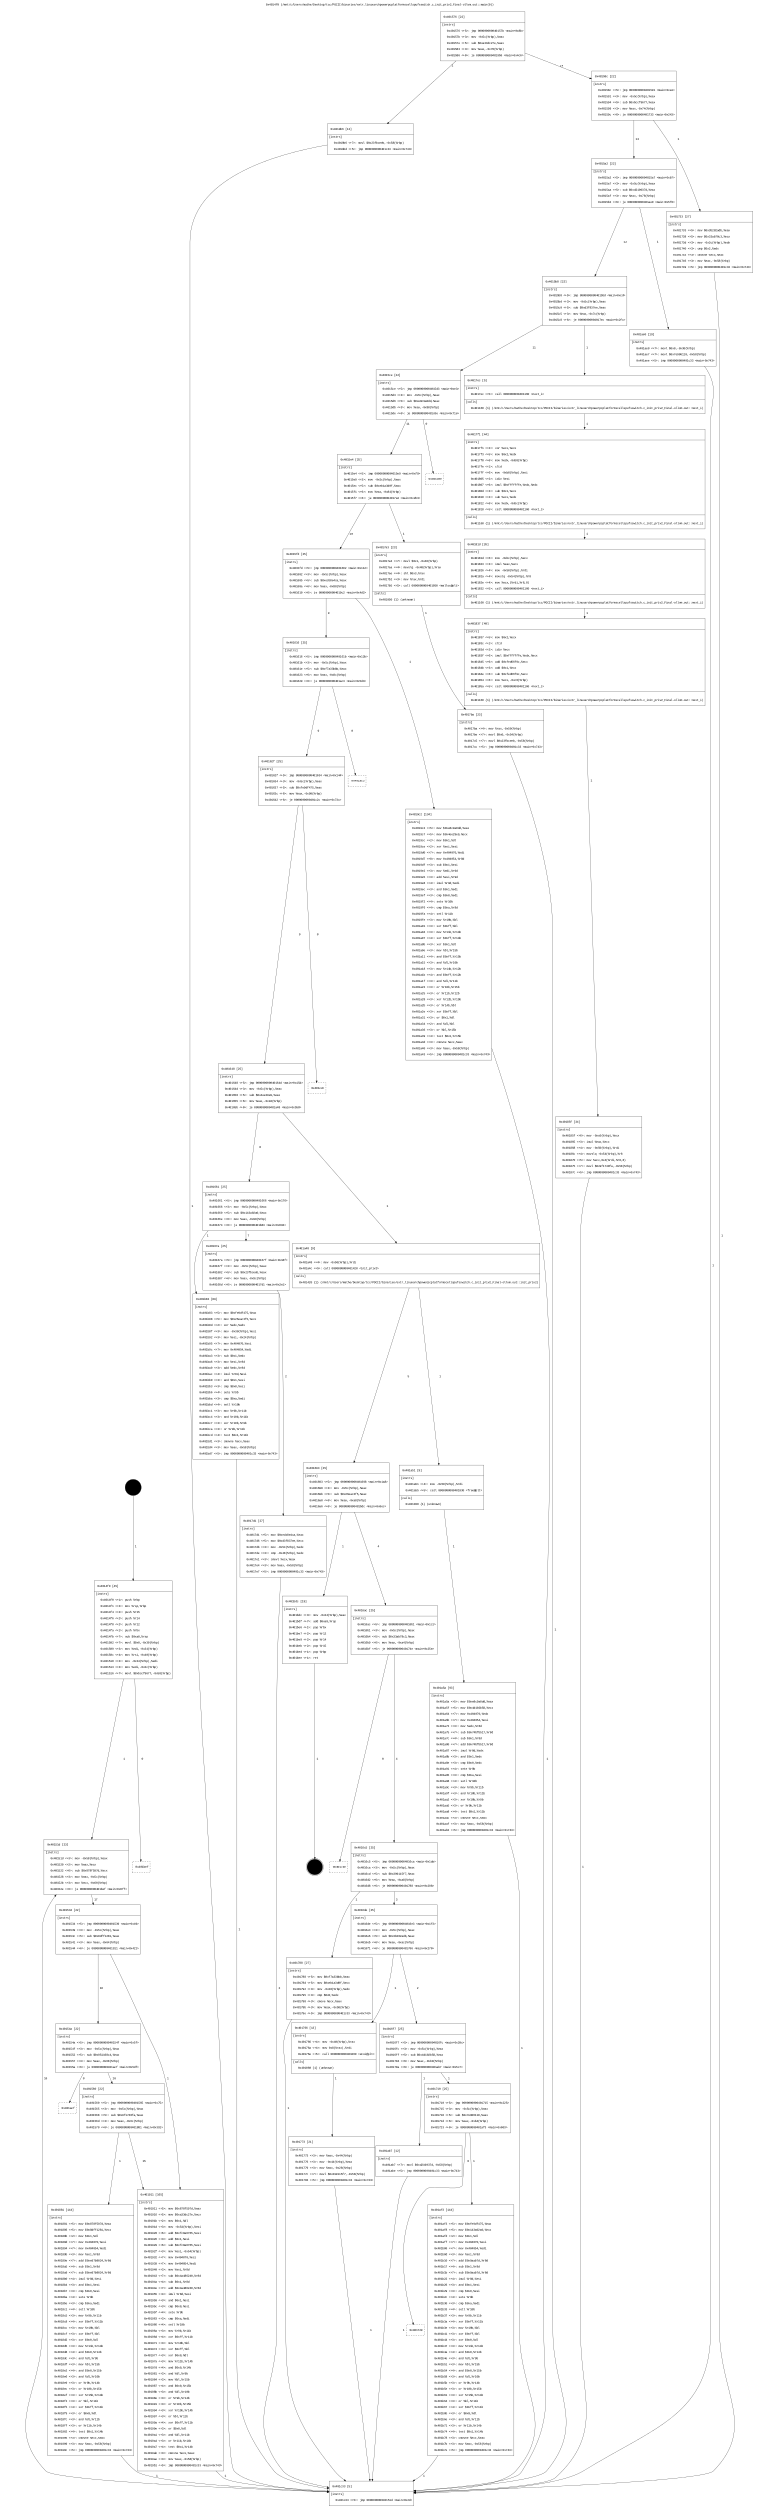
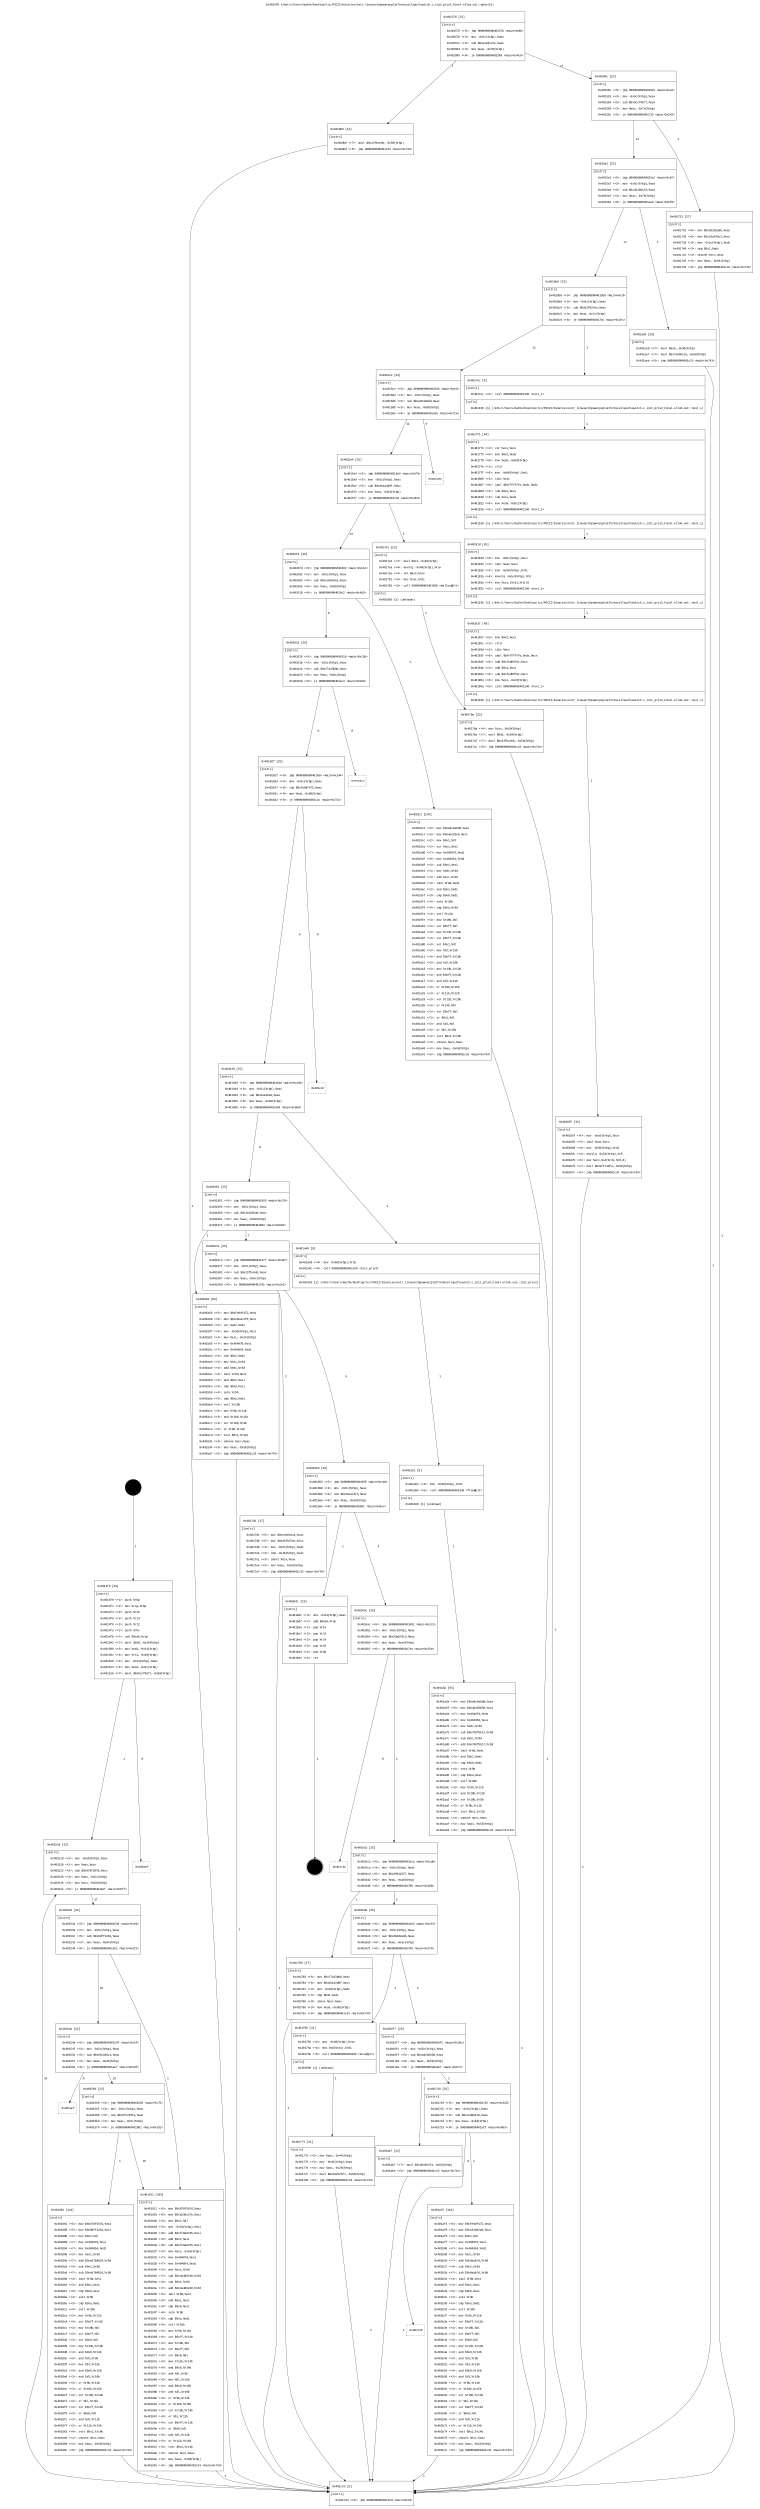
edge "0x401a48 [9]" -> "0x401693 [25]": now "0x40167a [25]" -> "0x401693 [25]"
